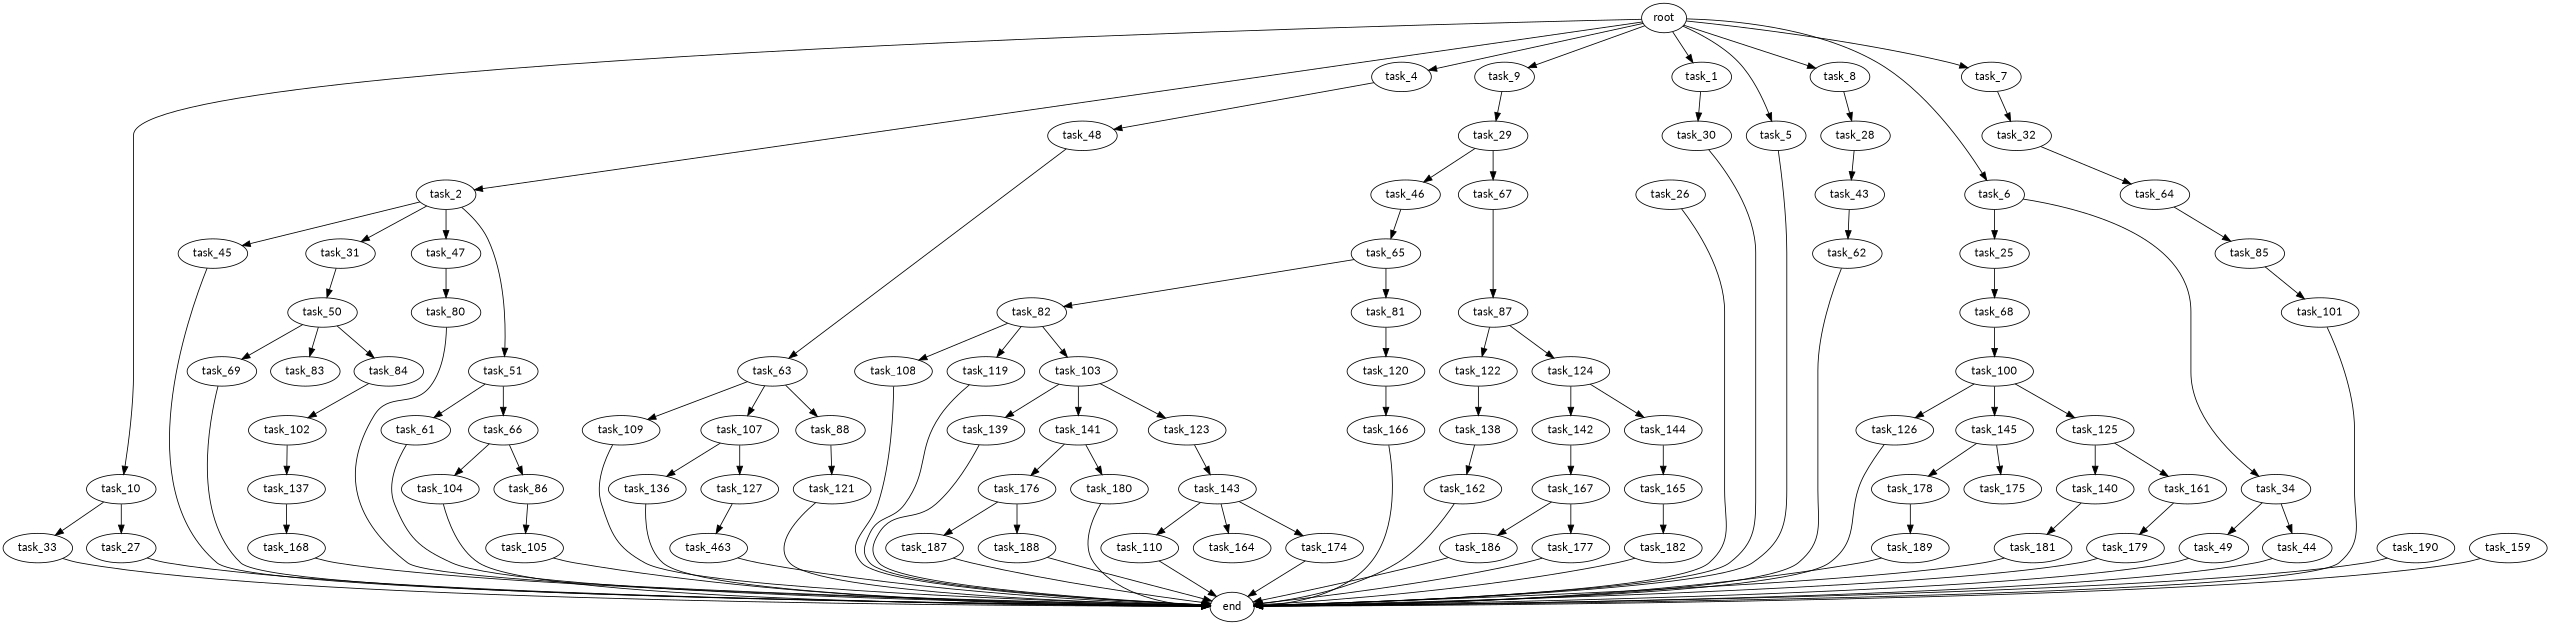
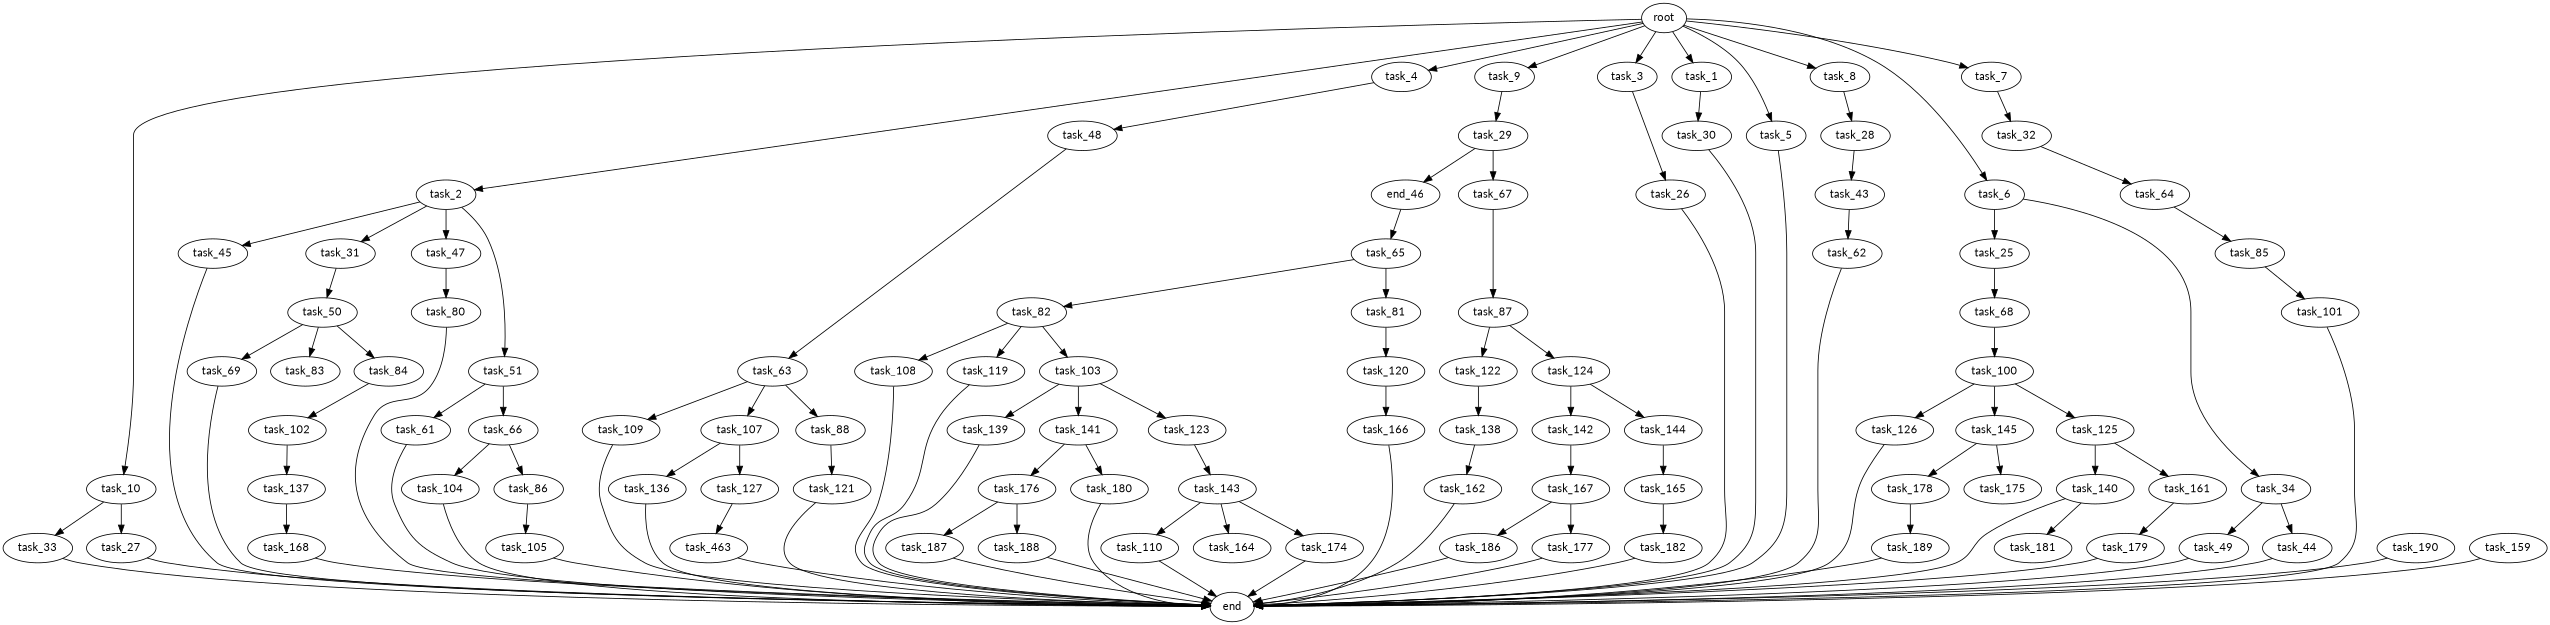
node "task_3": added
node "task_46": label "task_46" -> "end_46"
edge "task_181" -> "end": now "task_140" -> "end"
